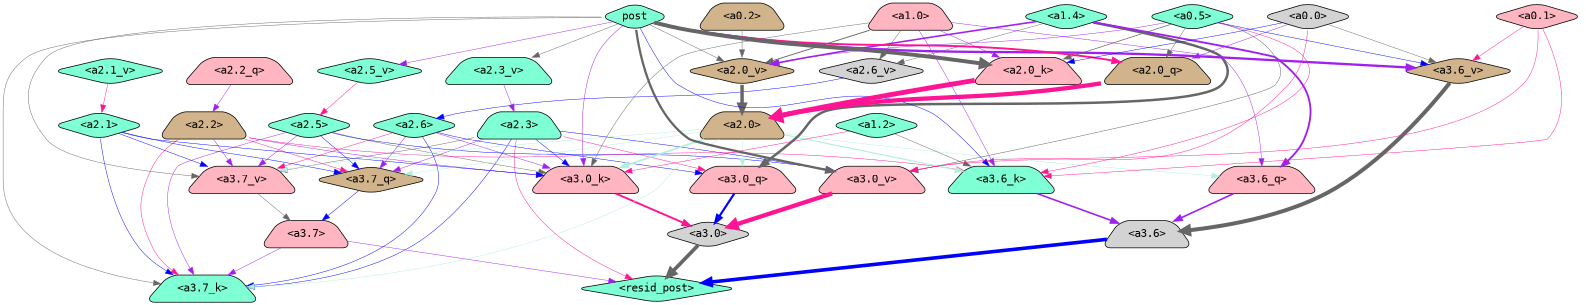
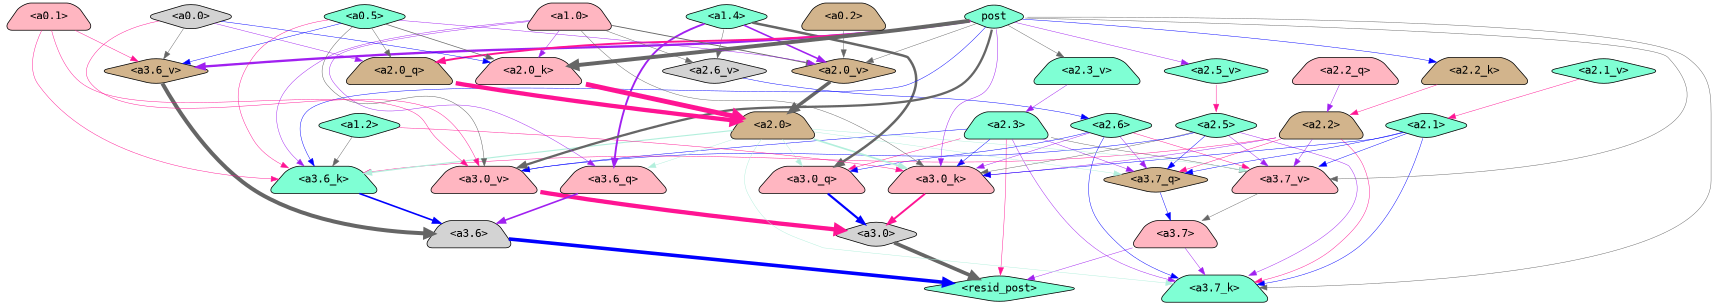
node "<a0.1>": shape diamond -> trapezium
node "<a2.2_k>": added
edge "<a3.6_k>" -> "<a3.6>": color purple -> blue
edge "<a2.3>" -> "<a3.7_k>": color blue -> purple
